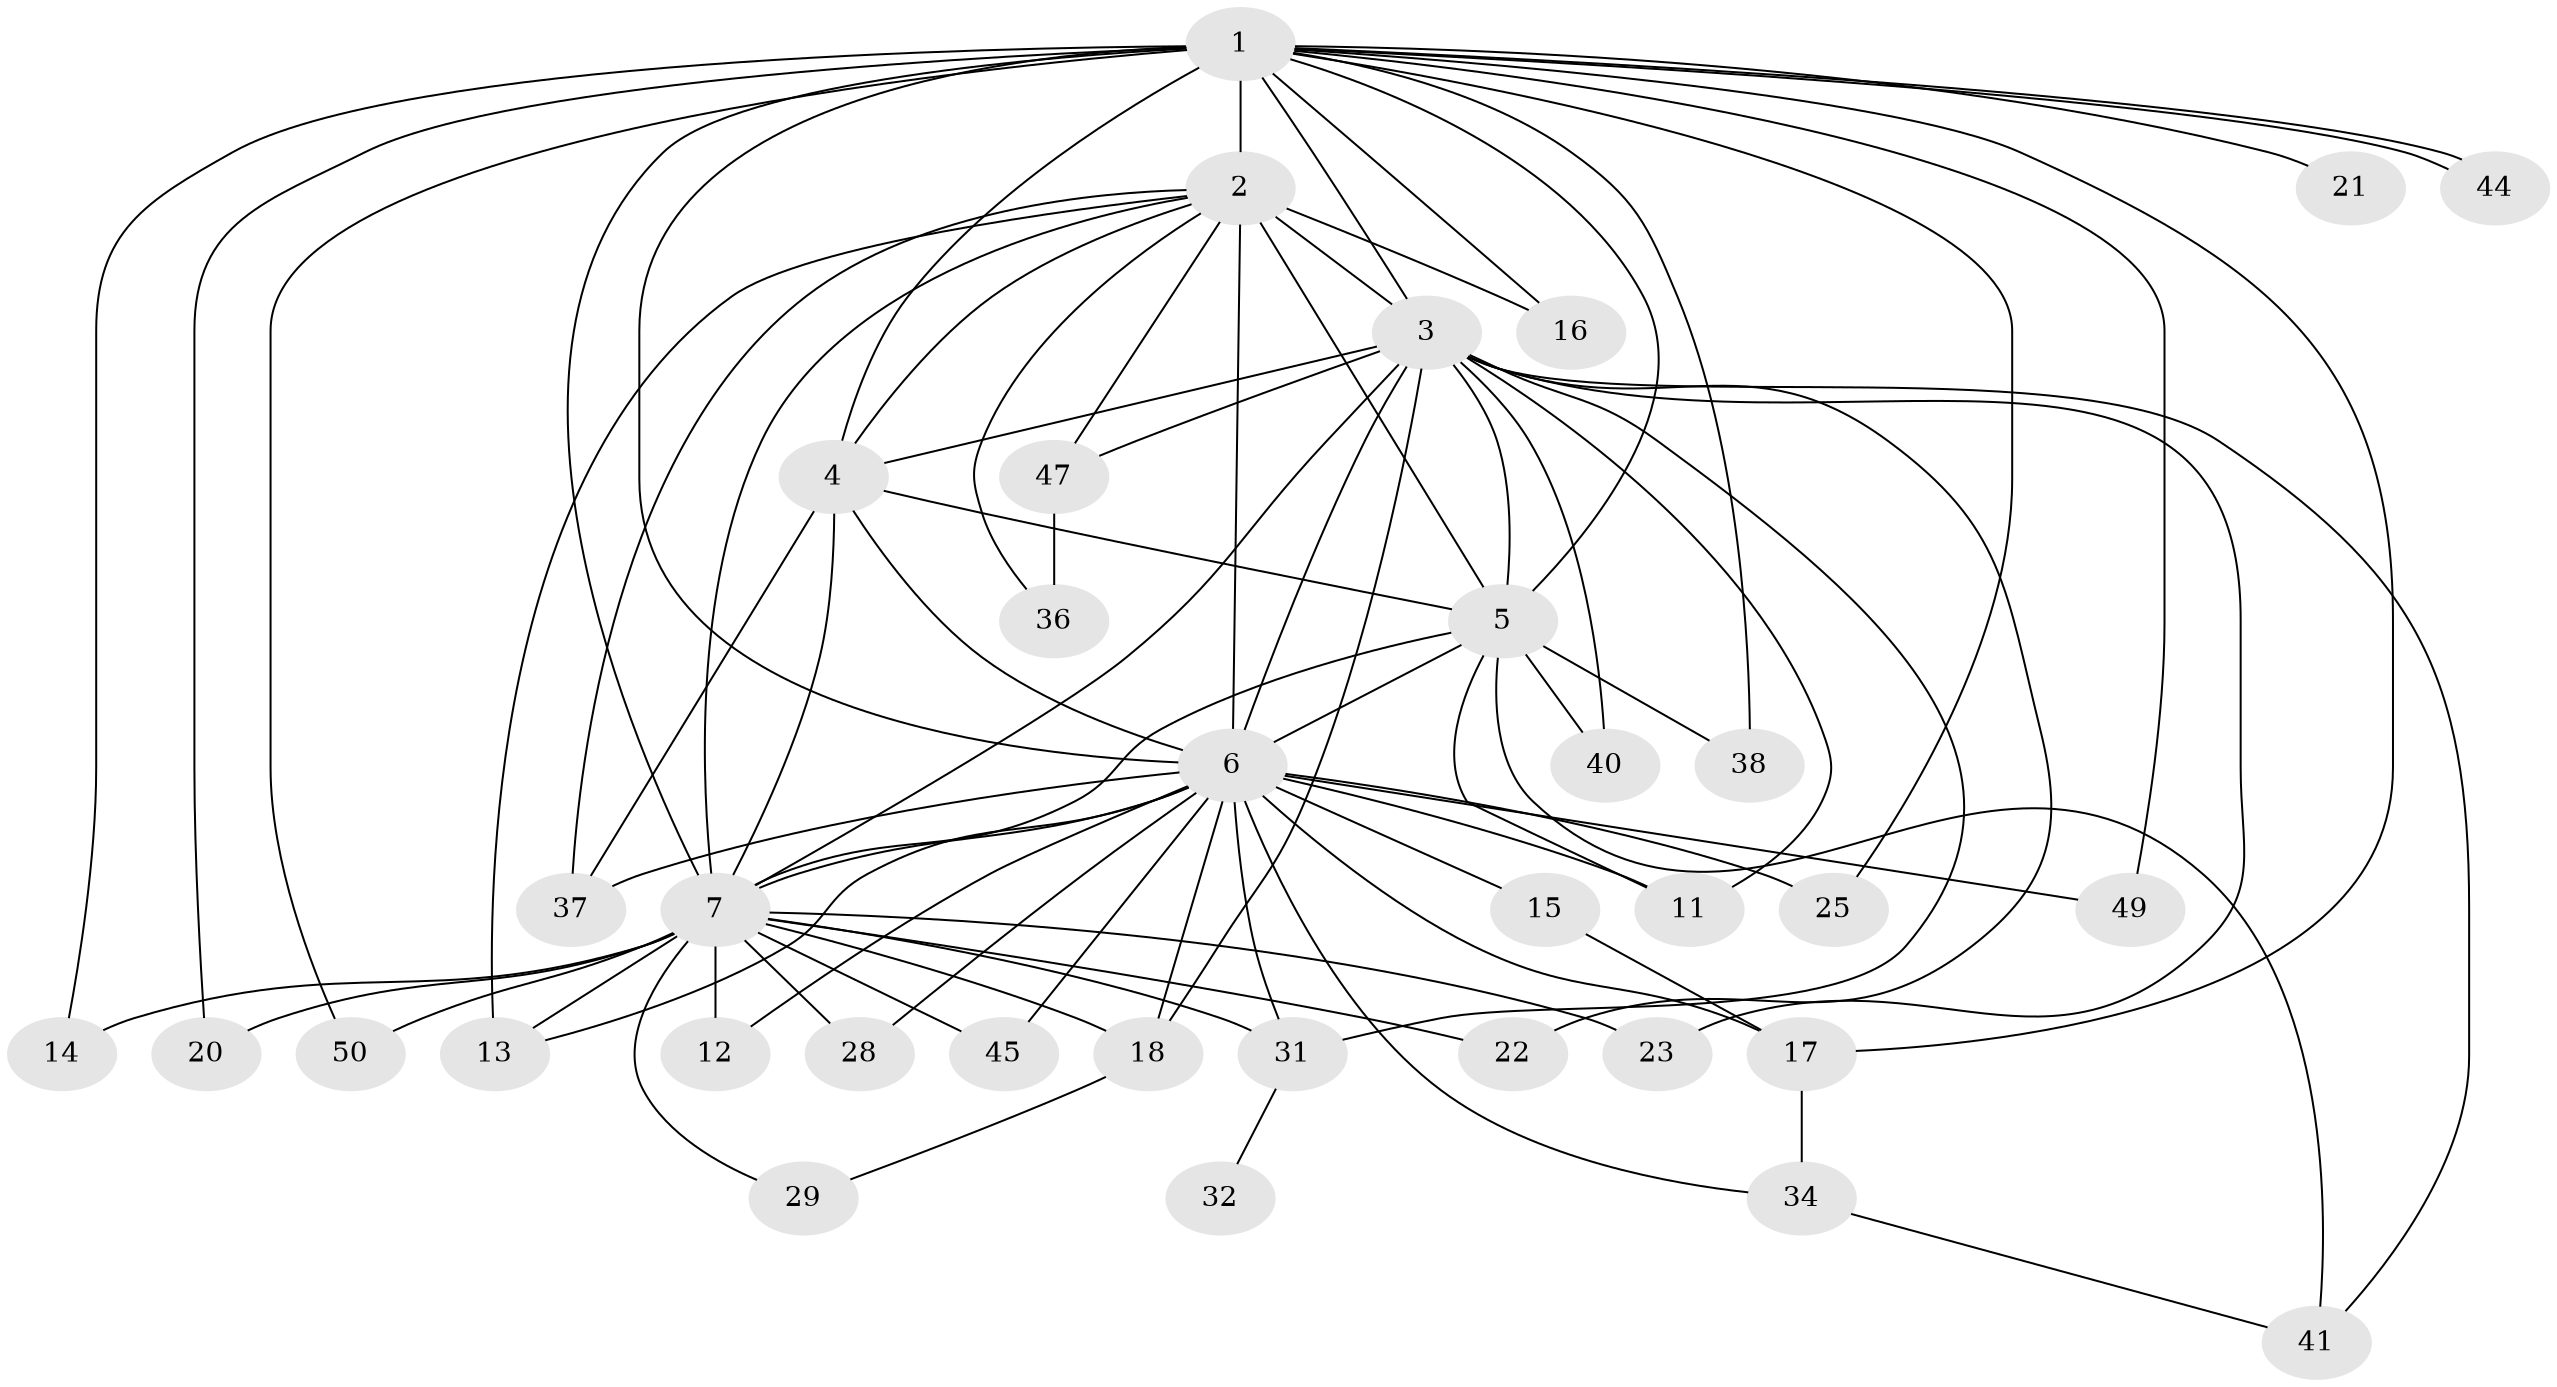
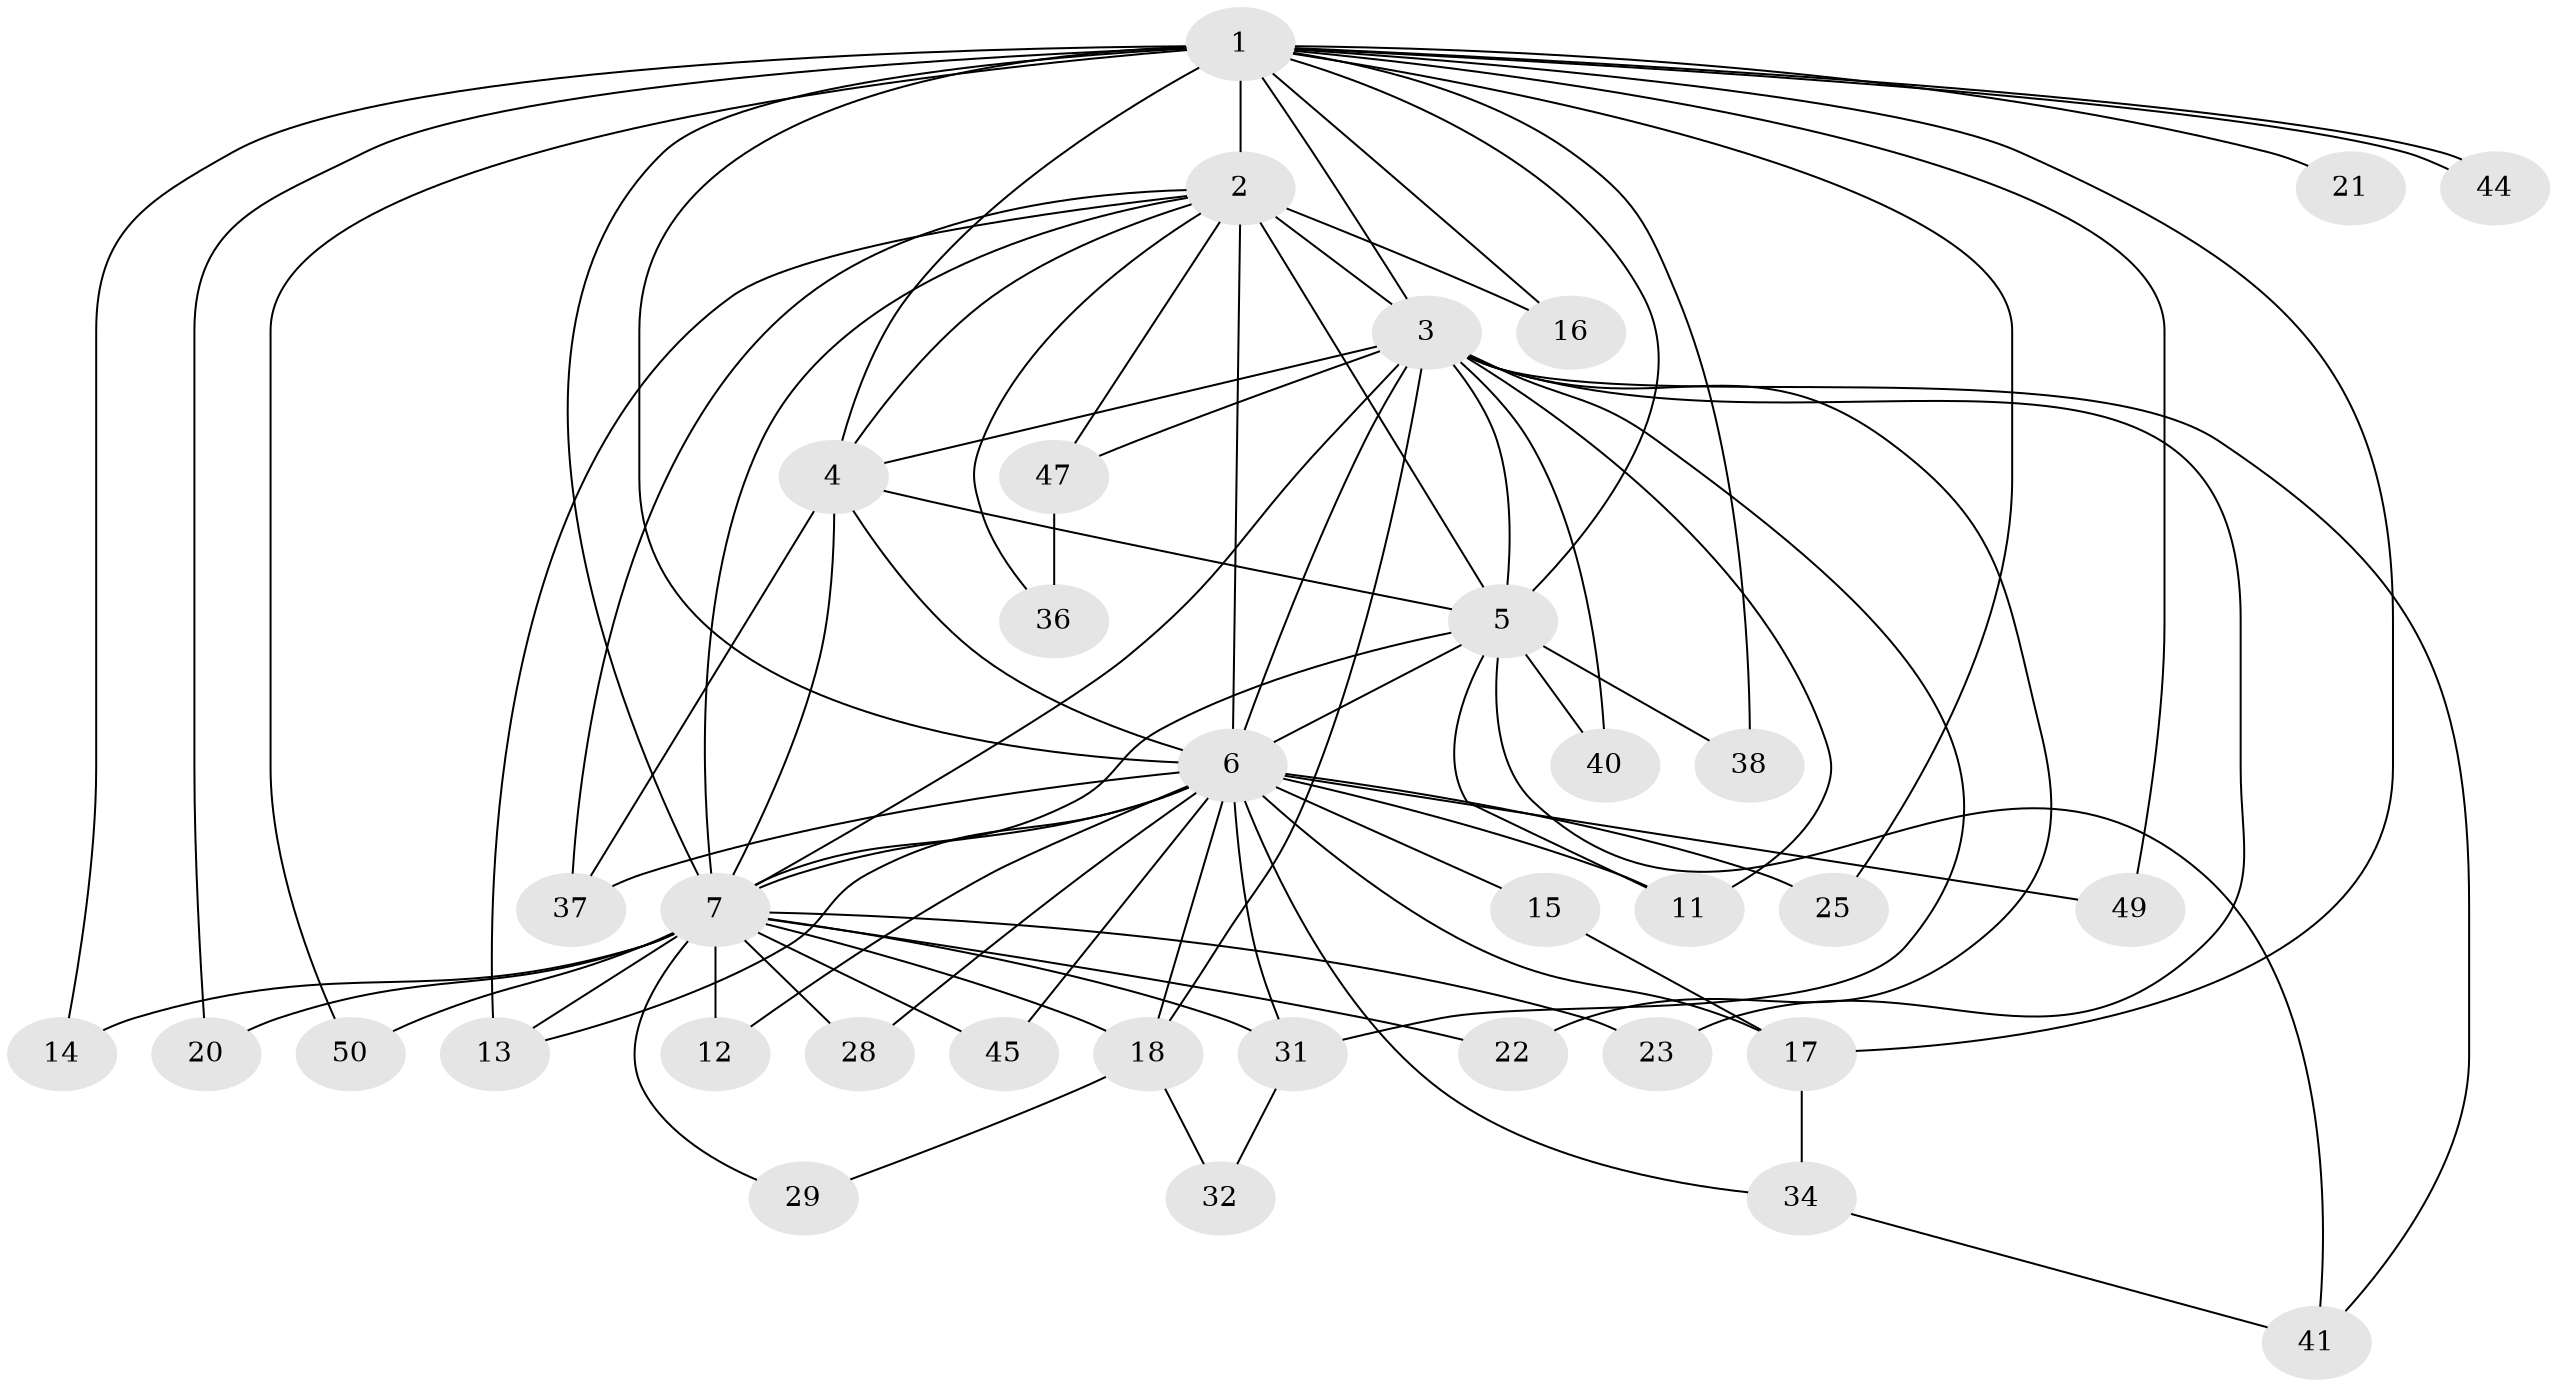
edge "18" -- "32": added
